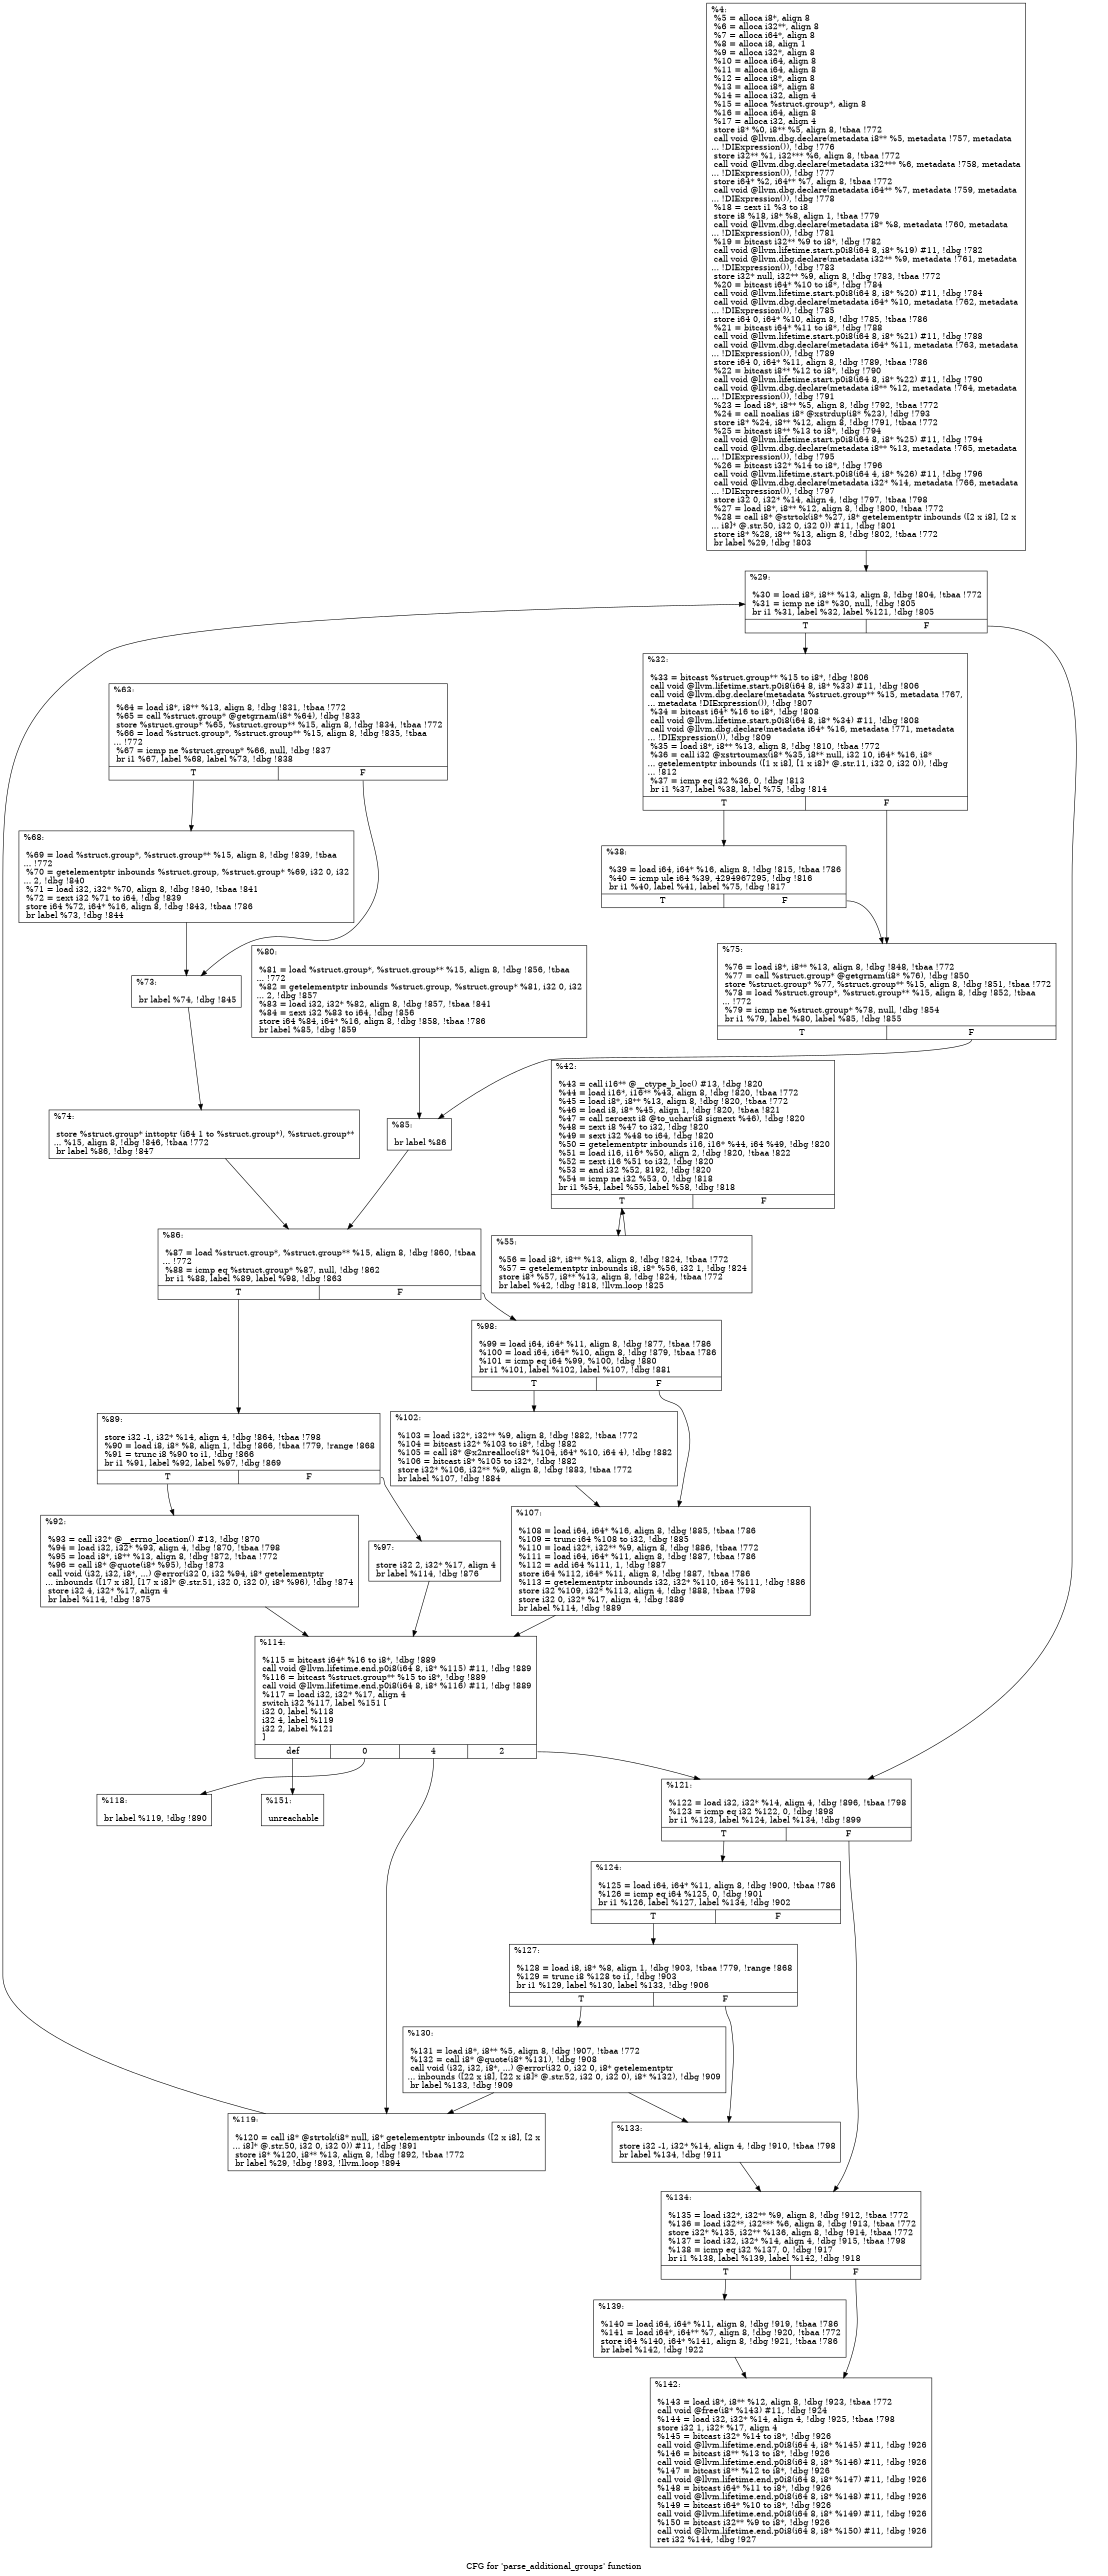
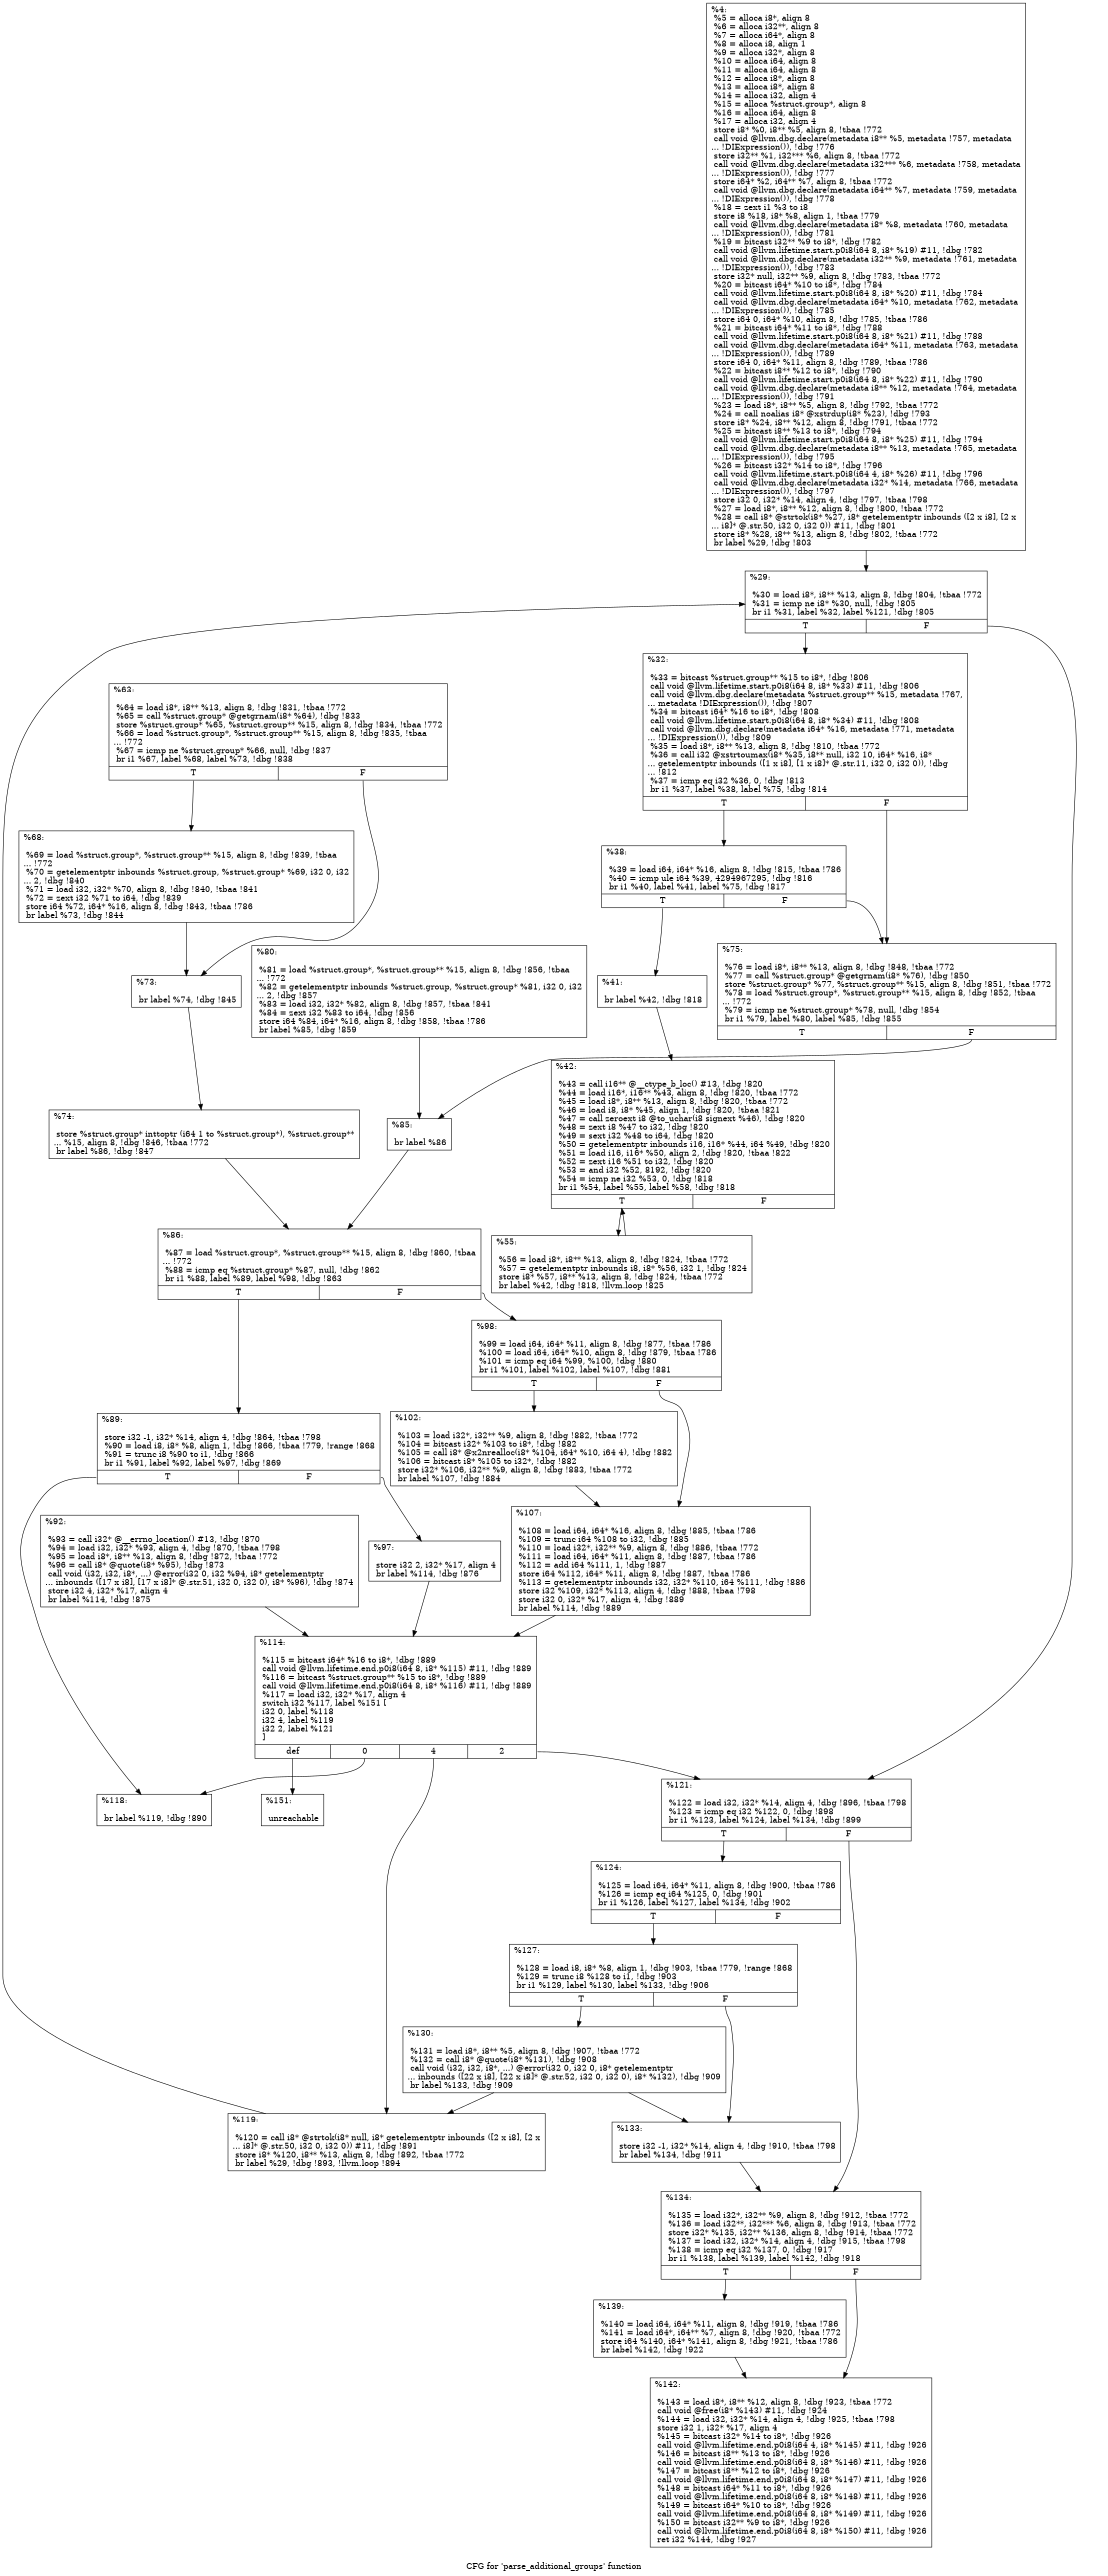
node "%41:": added
edge "%89:" -> "%92:": now "%89:" -> "%118:"
